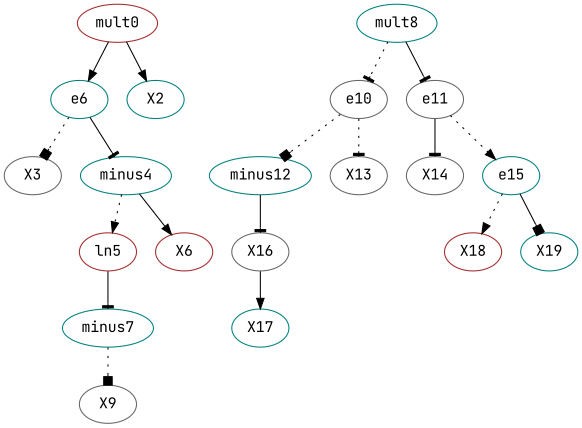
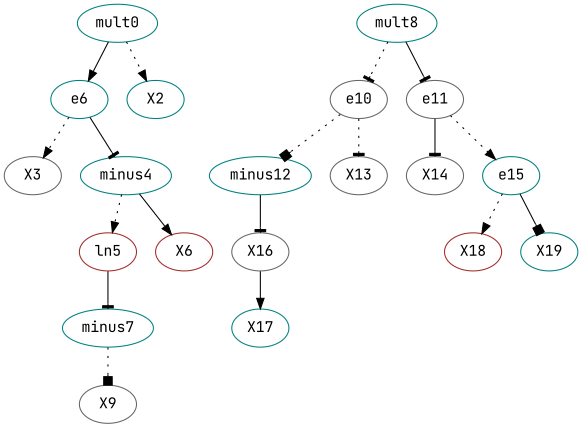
node "mult0": color brown -> teal
edge "mult0" -> "X2": style solid -> dotted
edge "e6" -> "X3": arrowhead box -> normal
